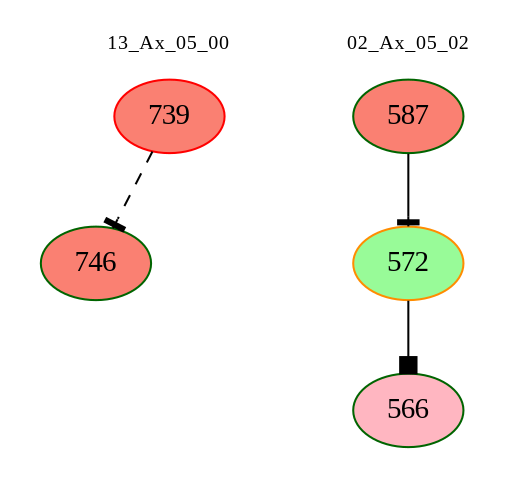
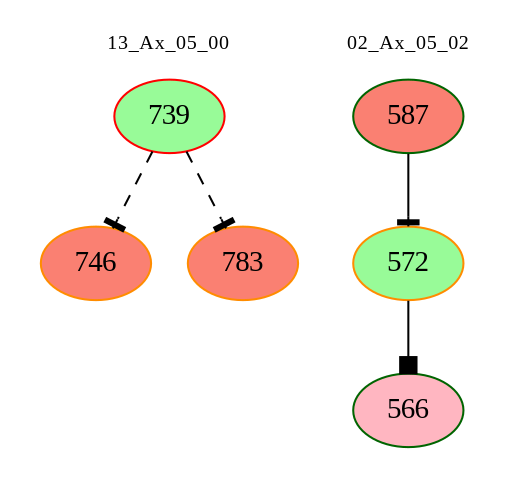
node "739": fillcolor salmon -> palegreen
node "746": color darkgreen -> darkorange
node "783": added
